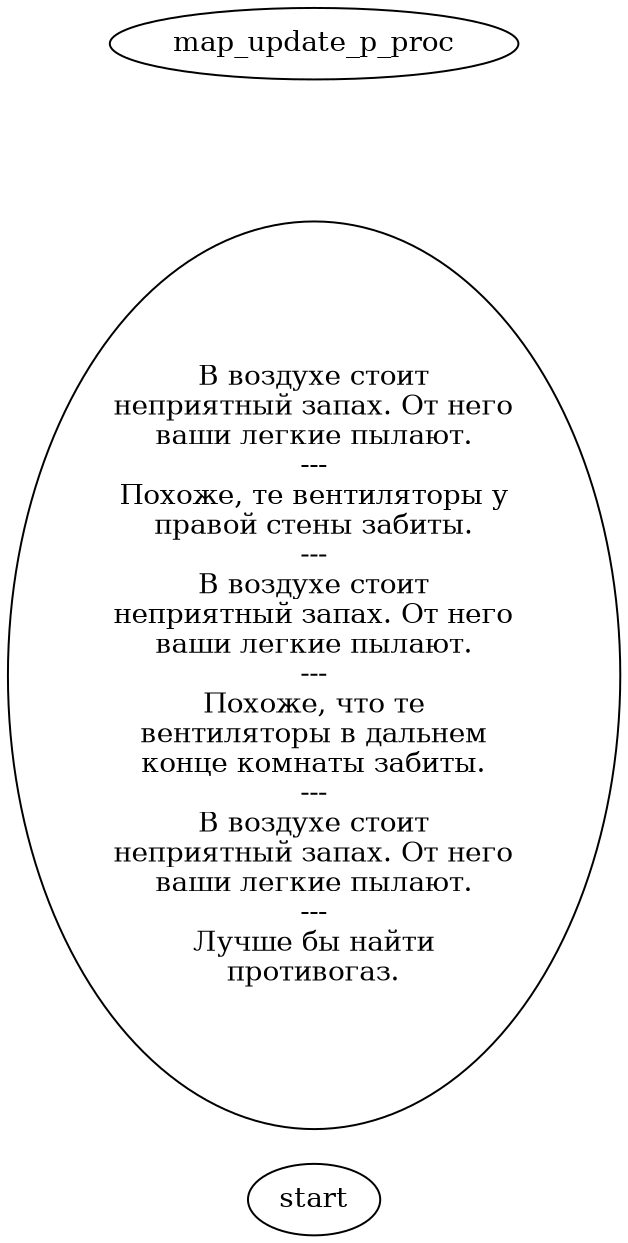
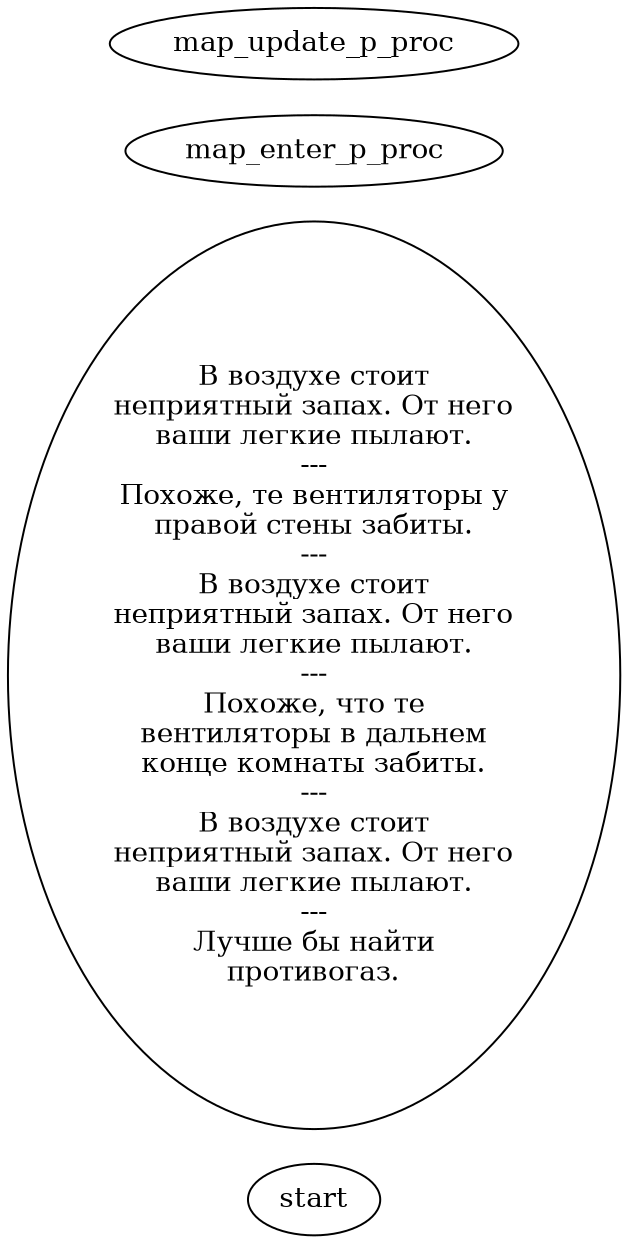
node "map_enter_p_proc": added
